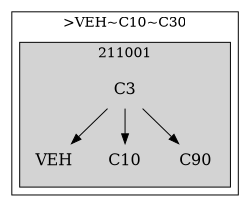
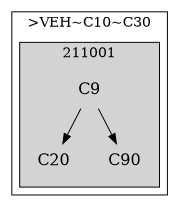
node "C3": label "C3" -> "C9"
node "VEH": removed
node "C10": label "C10" -> "C20"
